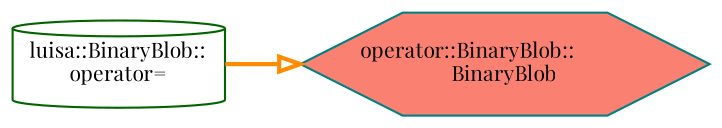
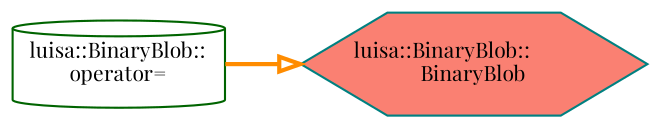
node "operator::BinaryBlob:: BinaryBlob": label "operator::BinaryBlob:: BinaryBlob" -> "luisa::BinaryBlob:: BinaryBlob"
